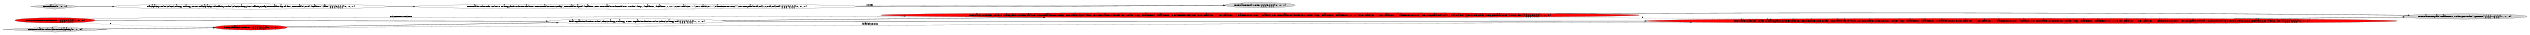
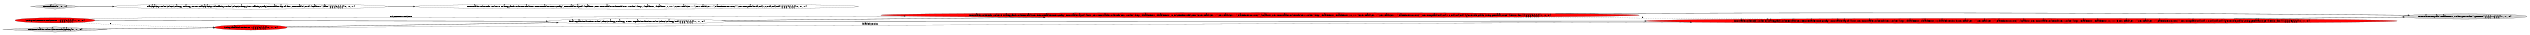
node "Assert.assertNull(worker)@@@5@@@['0', '0', '1']": removed
